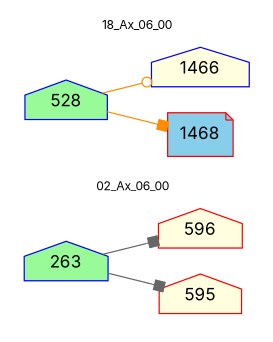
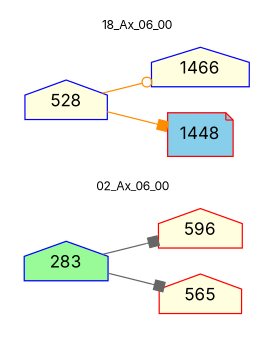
node "528": fillcolor palegreen -> lightyellow
node "1468": label "1468" -> "1448"
node "263": label "263" -> "283"
node "595": label "595" -> "565"
